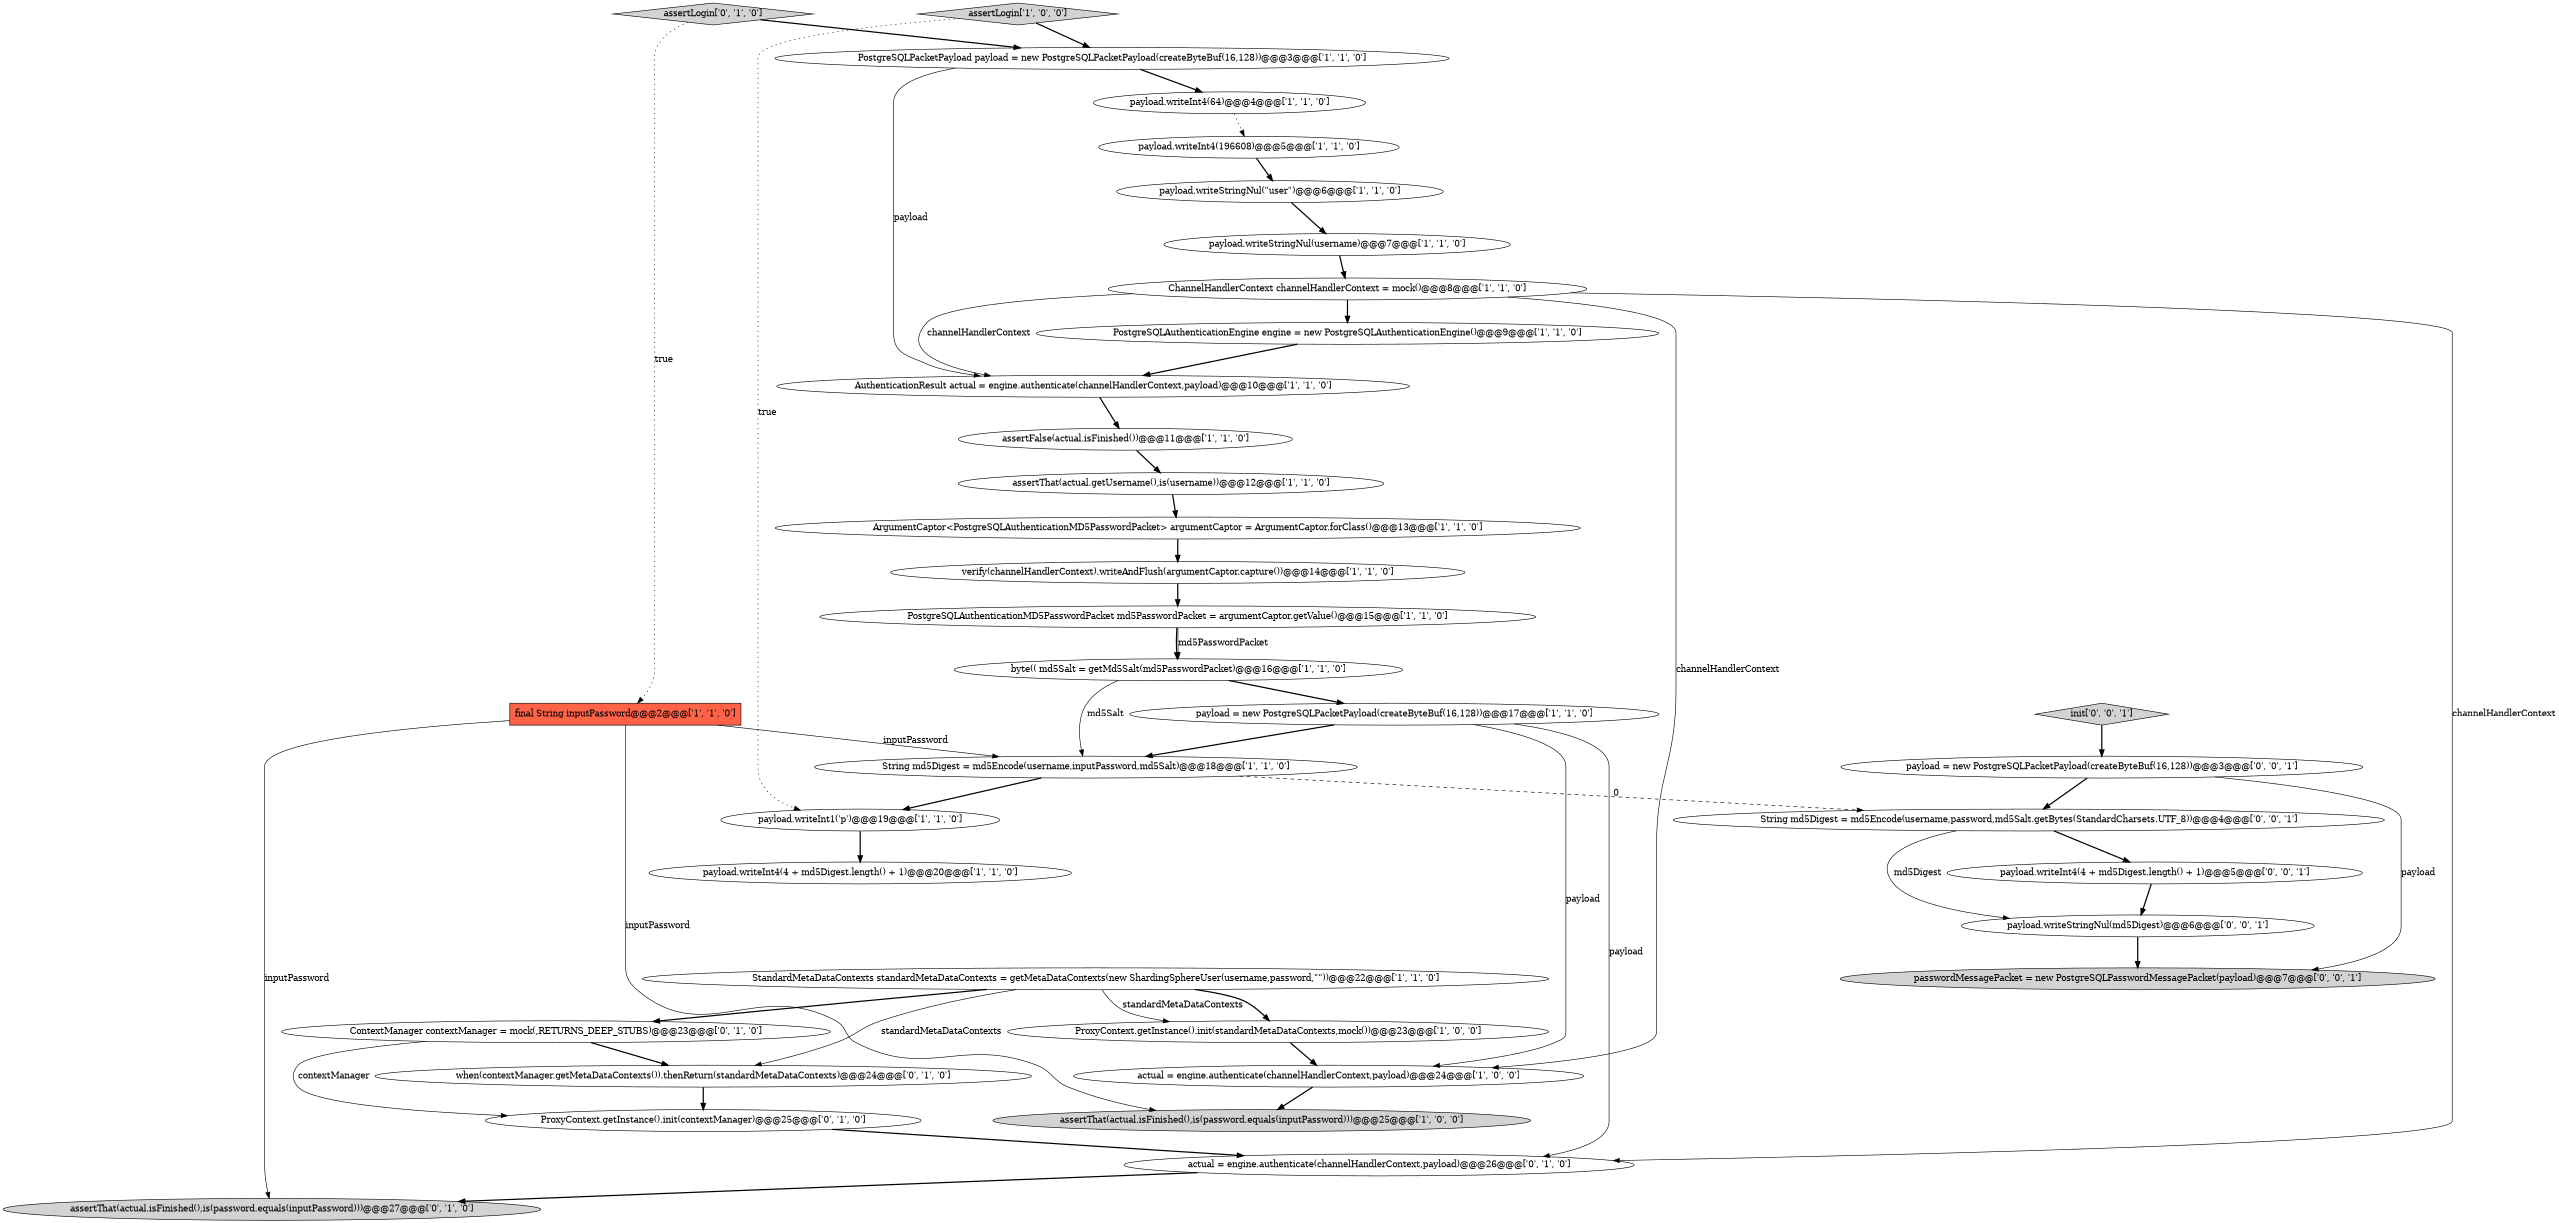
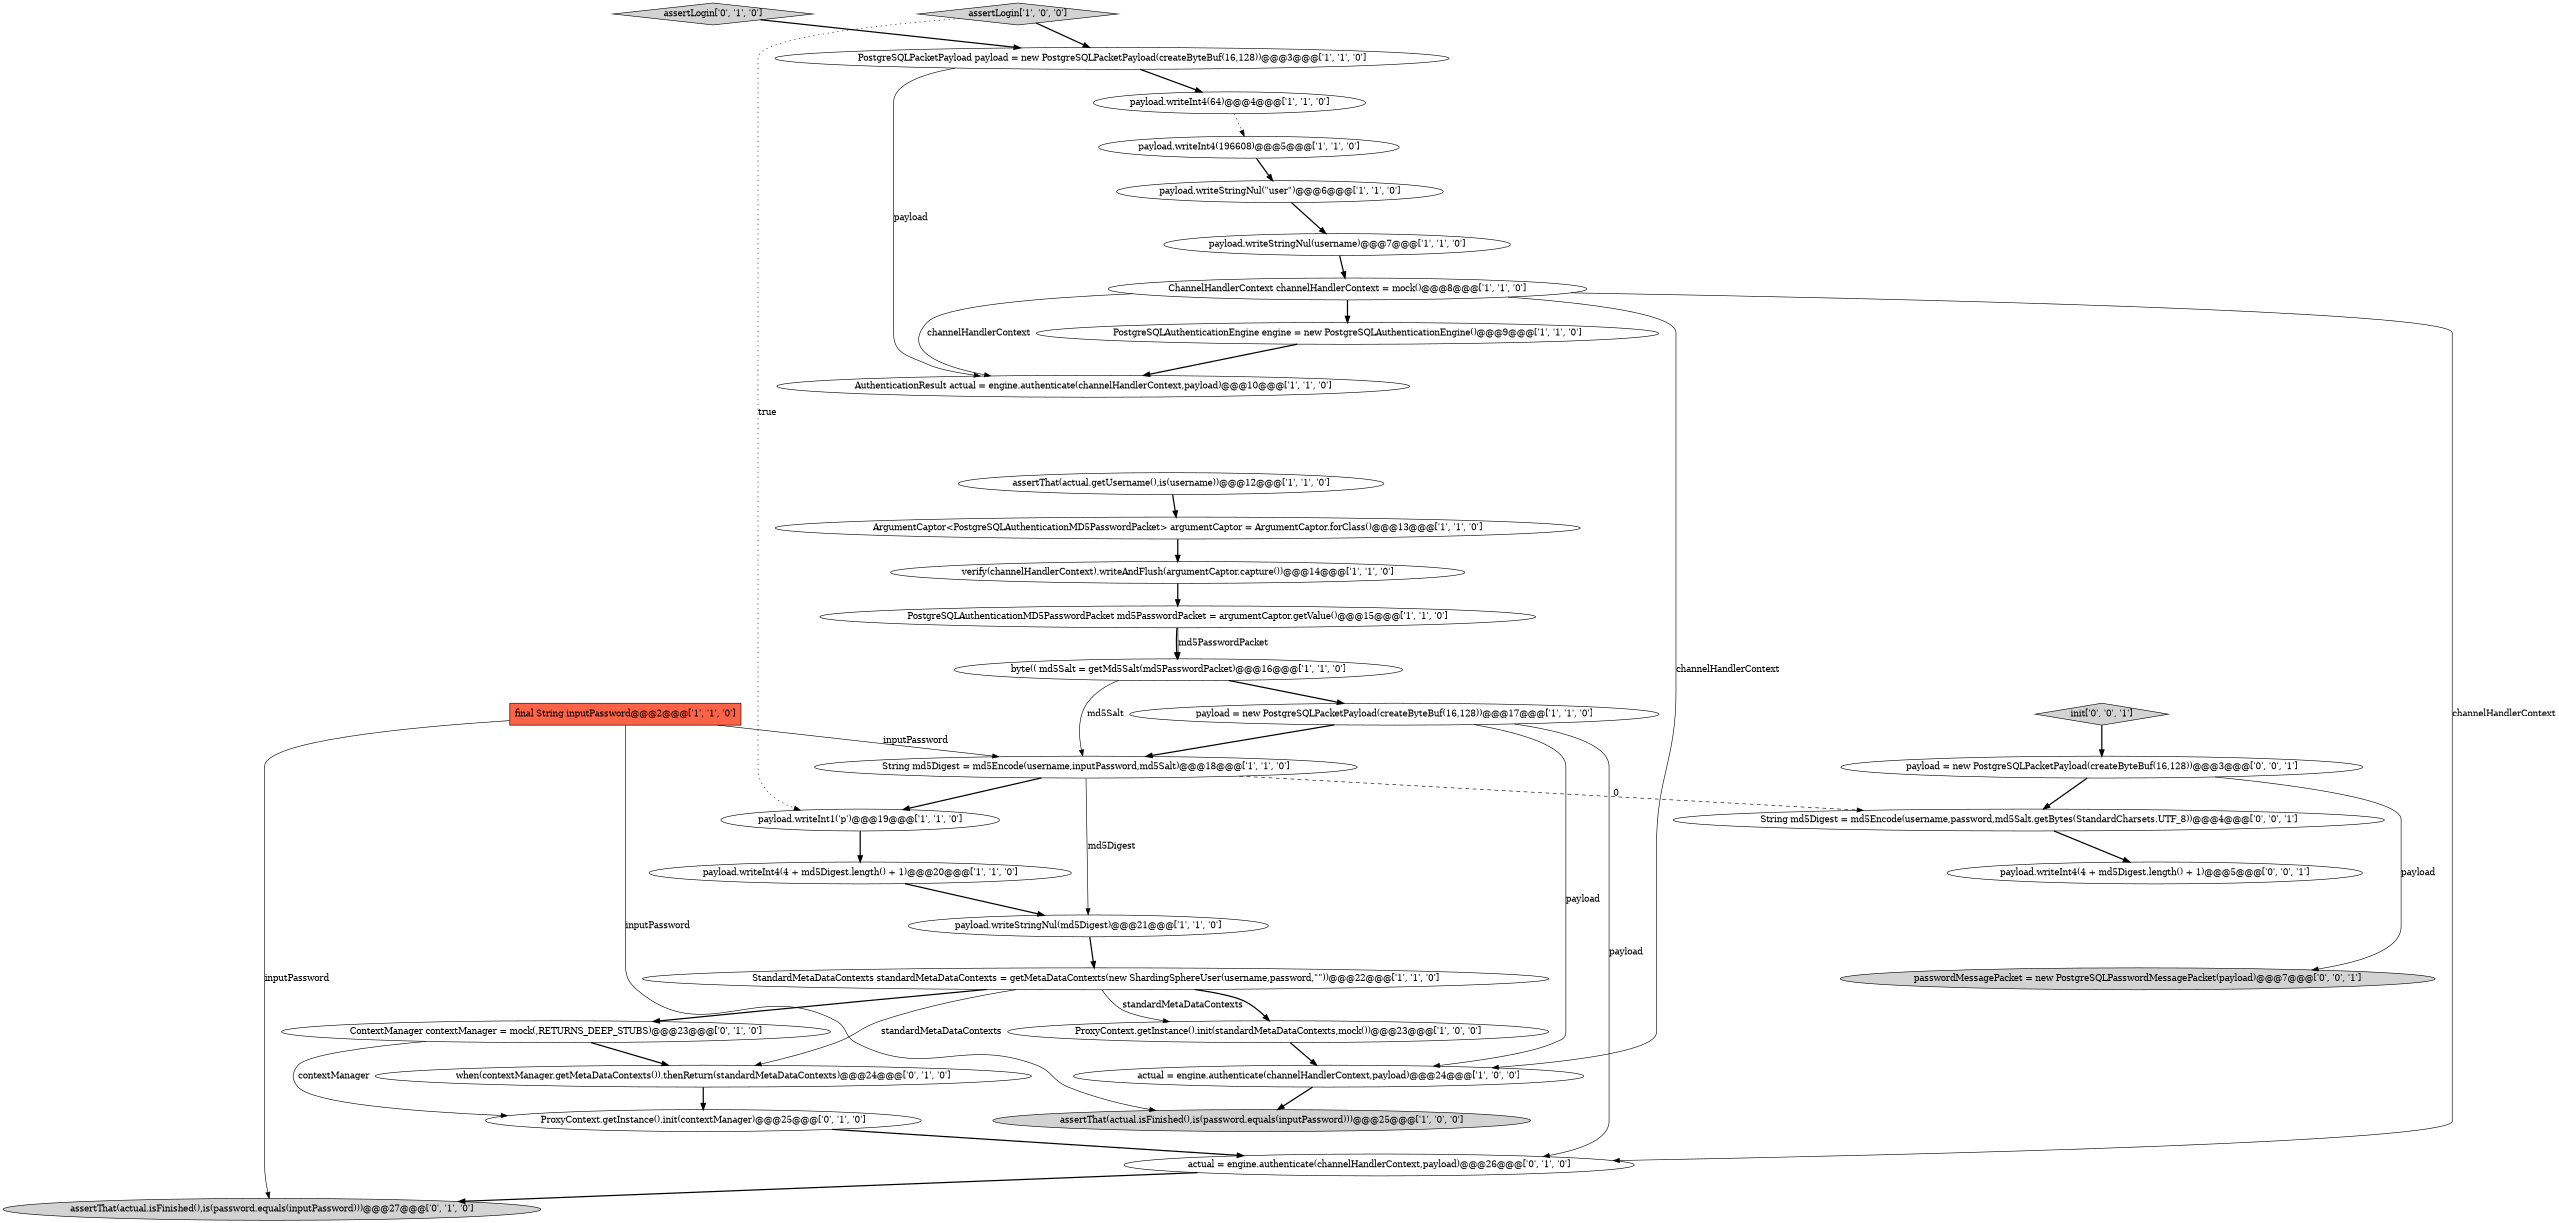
edge "assertLogin['0', '1', '0']" -> "final String inputPassword@@@2@@@['1', '1', '0']": removed, label "true"
node "assertFalse(actual.isFinished())@@@11@@@['1', '1', '0']": removed
node "payload.writeStringNul(md5Digest)@@@21@@@['1', '1', '0']": added
node "payload.writeStringNul(md5Digest)@@@6@@@['0', '0', '1']": removed
